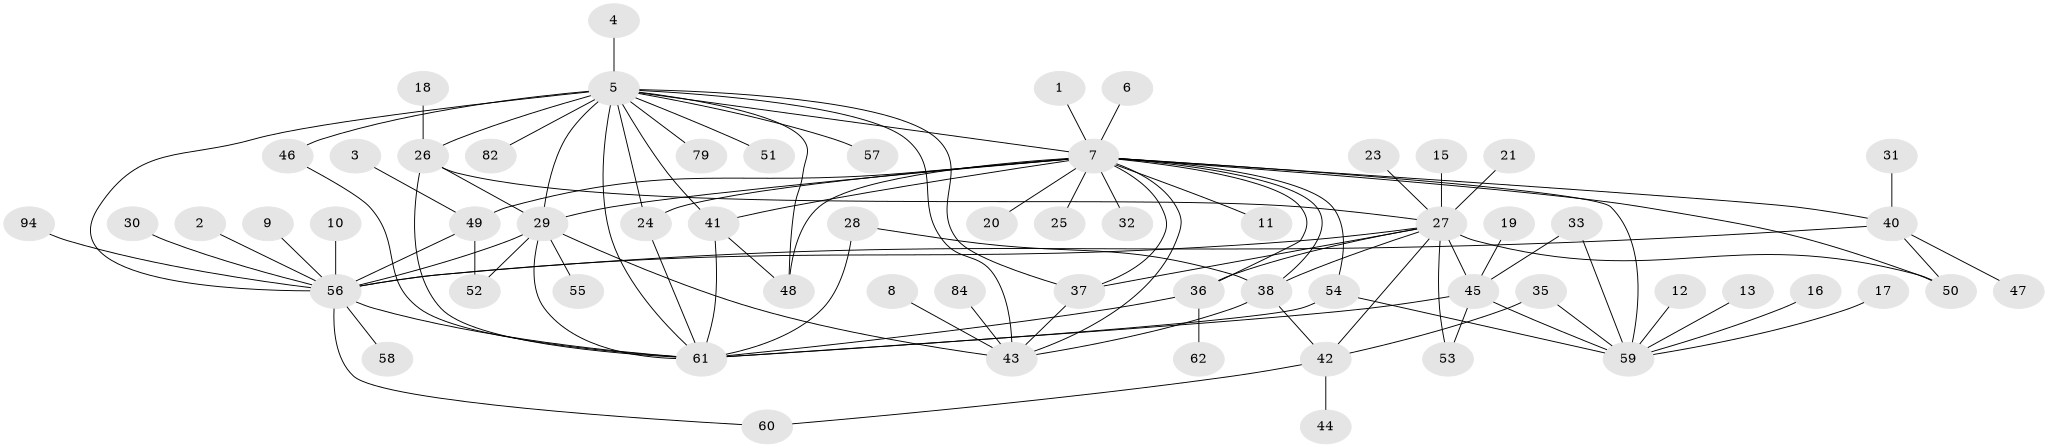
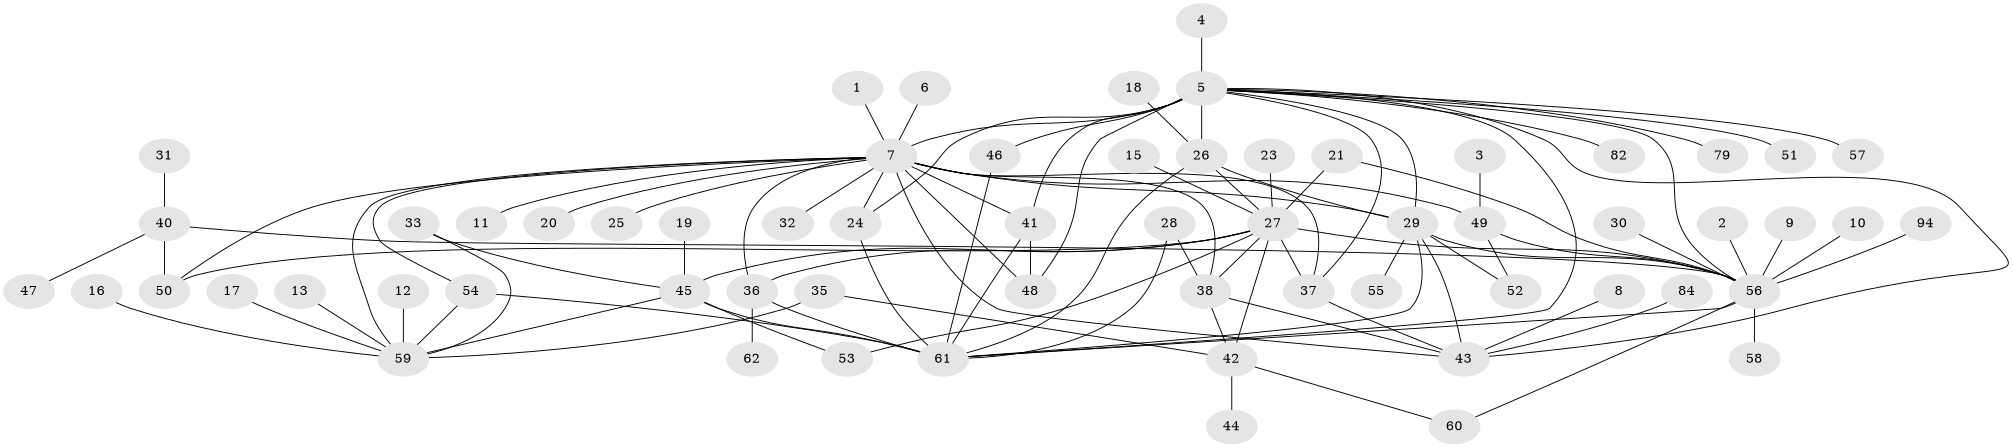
edge "7" -- "40": removed
edge "21" -- "56": added
